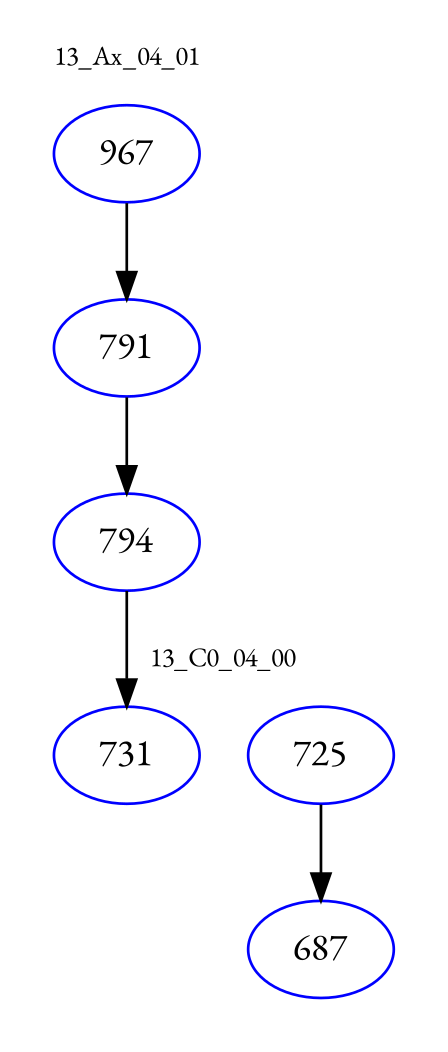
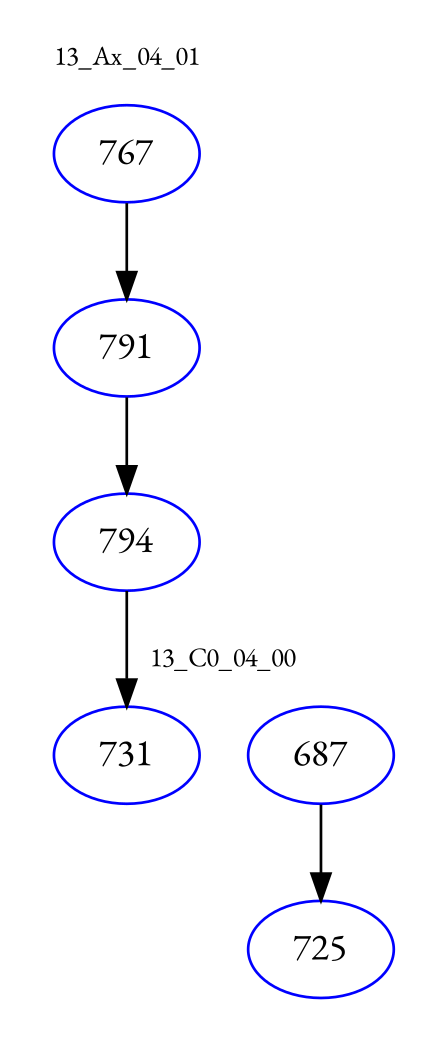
node "967": label "967" -> "767"
edge "725" -> "687": reversed
